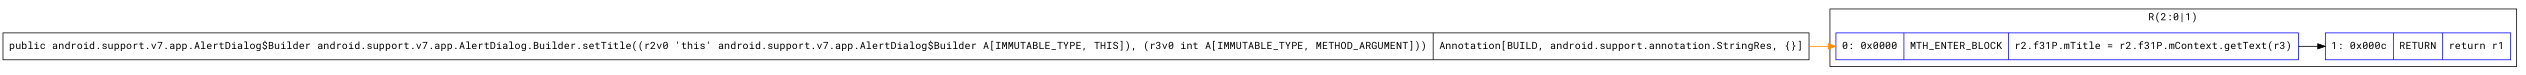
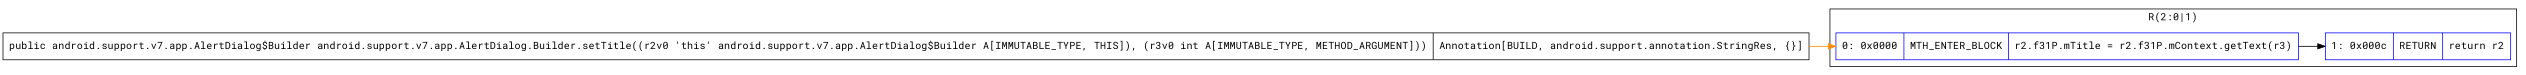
node "1: 0x000c": text "return r1" -> "return r2"
